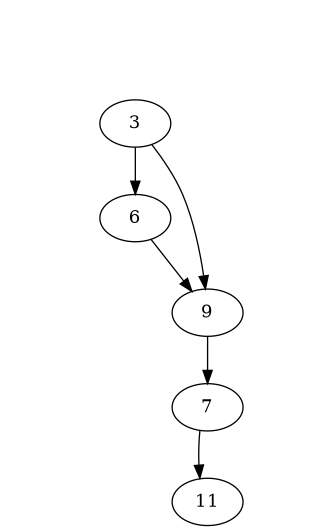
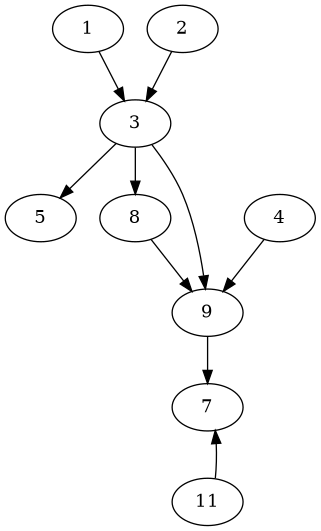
node "1": added
node "2": added
node "5": added
node "6": label "6" -> "8"
node "4": added
edge "7" -> "11": reversed
